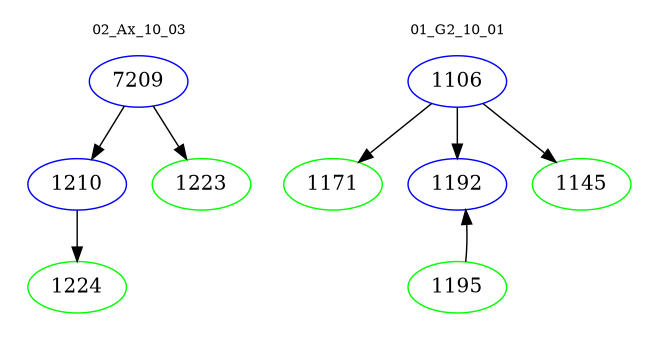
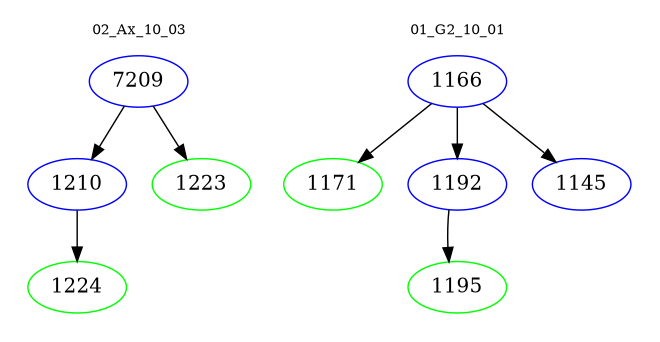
node "1106": label "1106" -> "1166"
node "1145": color green -> blue
edge "1195" -> "1192": reversed
